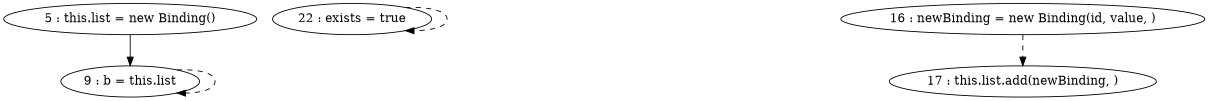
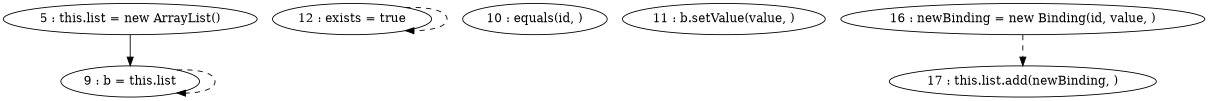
node "5 : this.list = new Binding()": label "5 : this.list = new Binding()" -> "5 : this.list = new ArrayList()"
node "22 : exists = true": label "22 : exists = true" -> "12 : exists = true"
node "10 : equals(id, )": added
node "11 : b.setValue(value, )": added
